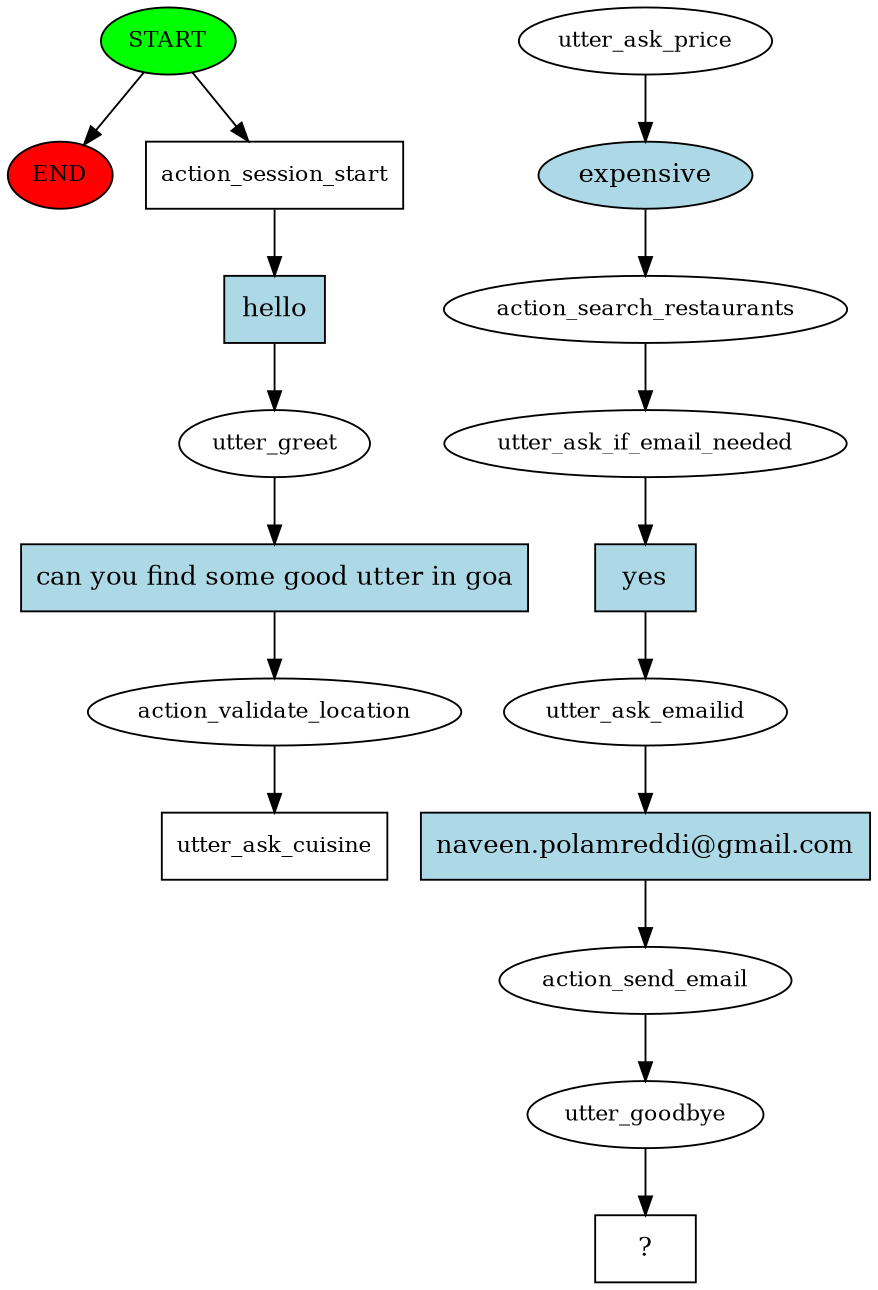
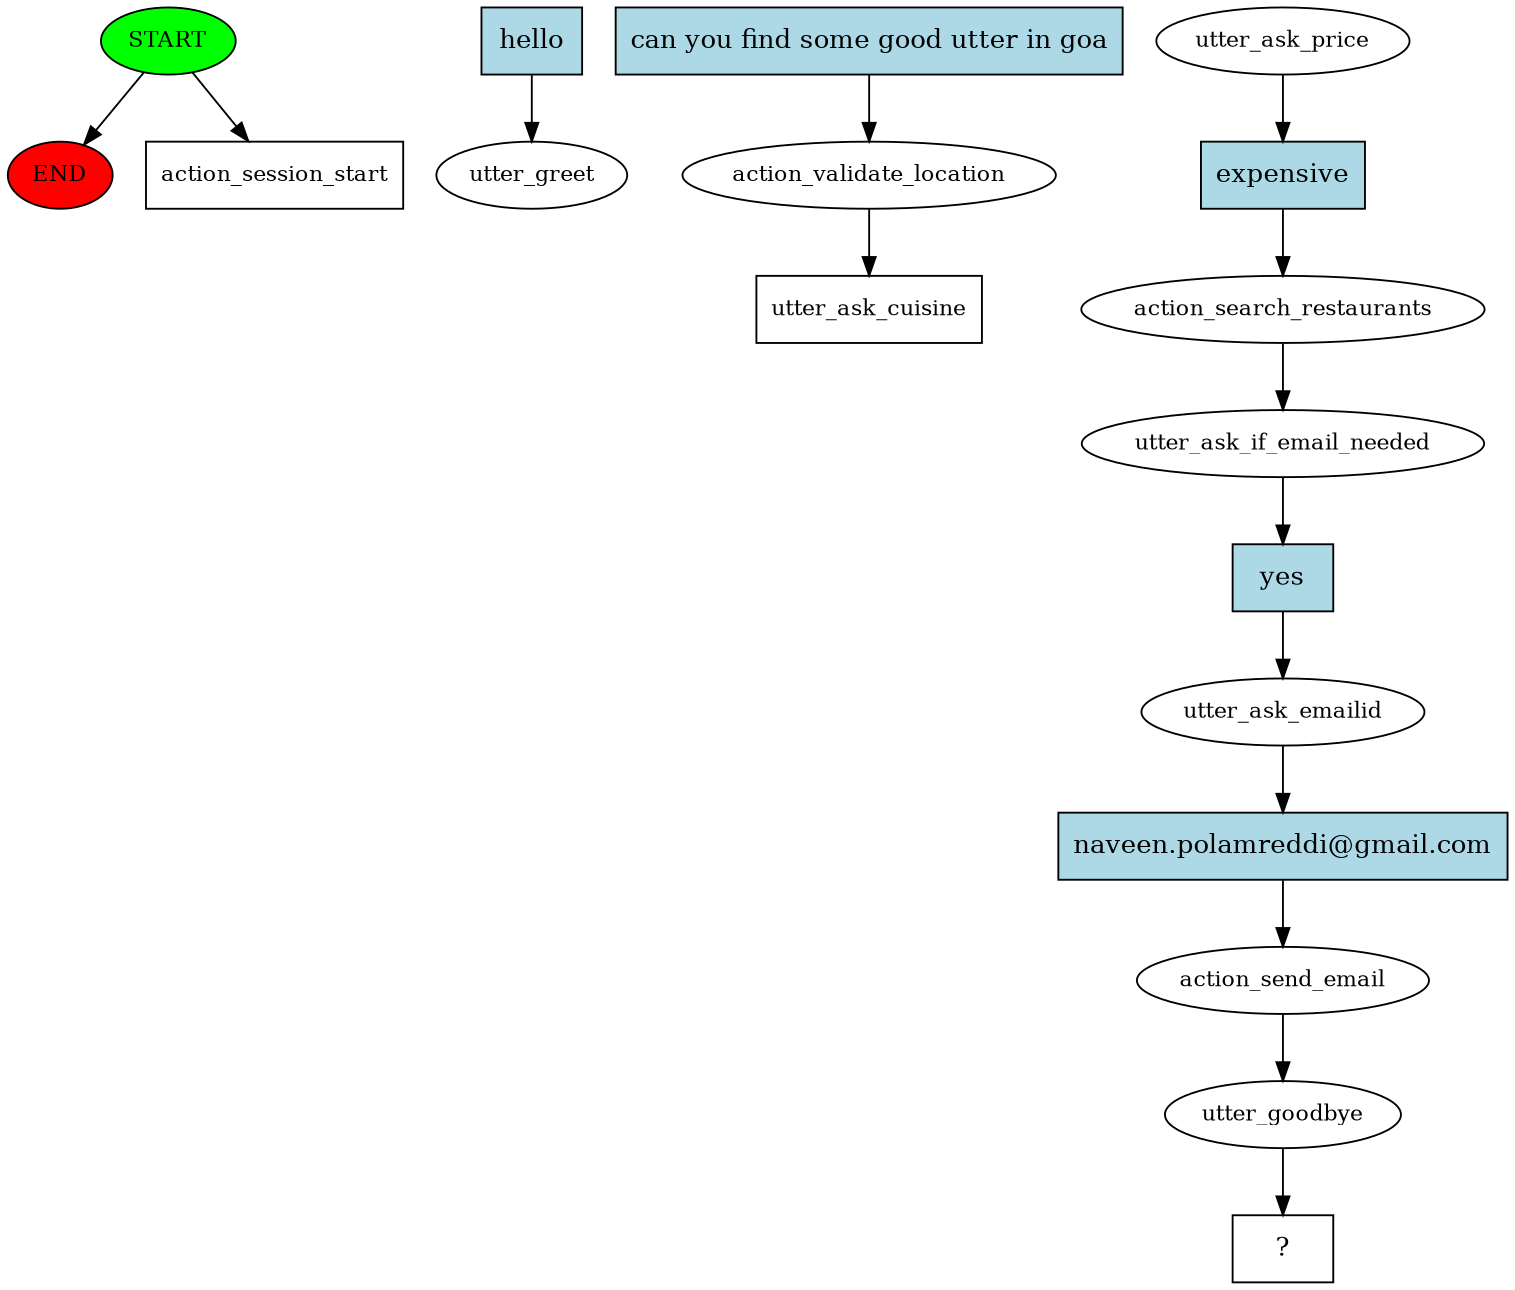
node "expensive": shape ellipse -> box
edge "action_session_start" -> "hello": removed
edge "utter_greet" -> "can you find some good utter in goa": removed
